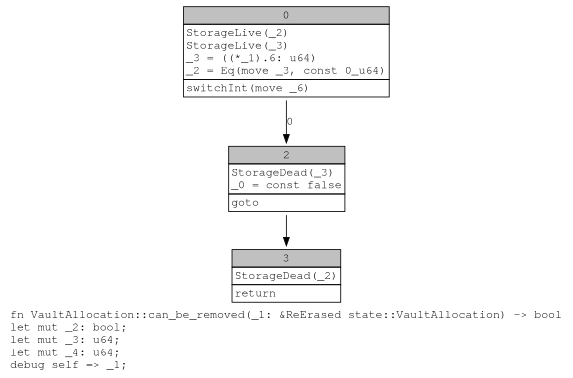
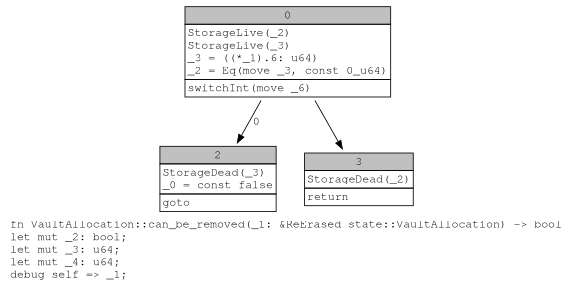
edge "2" -> "3": now "0" -> "3"
